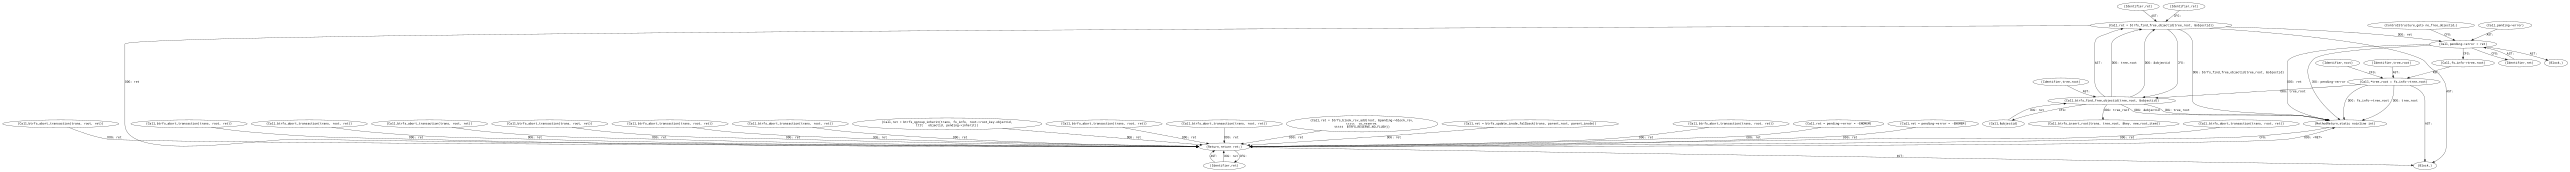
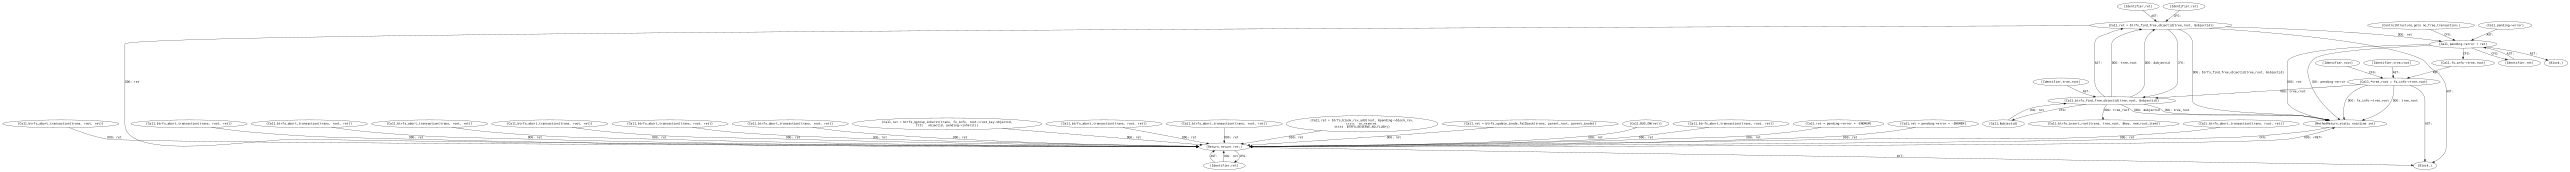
node "(ControlStructure,goto no_free_objectid;)": label "(ControlStructure,goto no_free_objectid;)" -> "(ControlStructure,goto no_free_transaction;)"
node "(Call,BUG_ON(ret))": added
